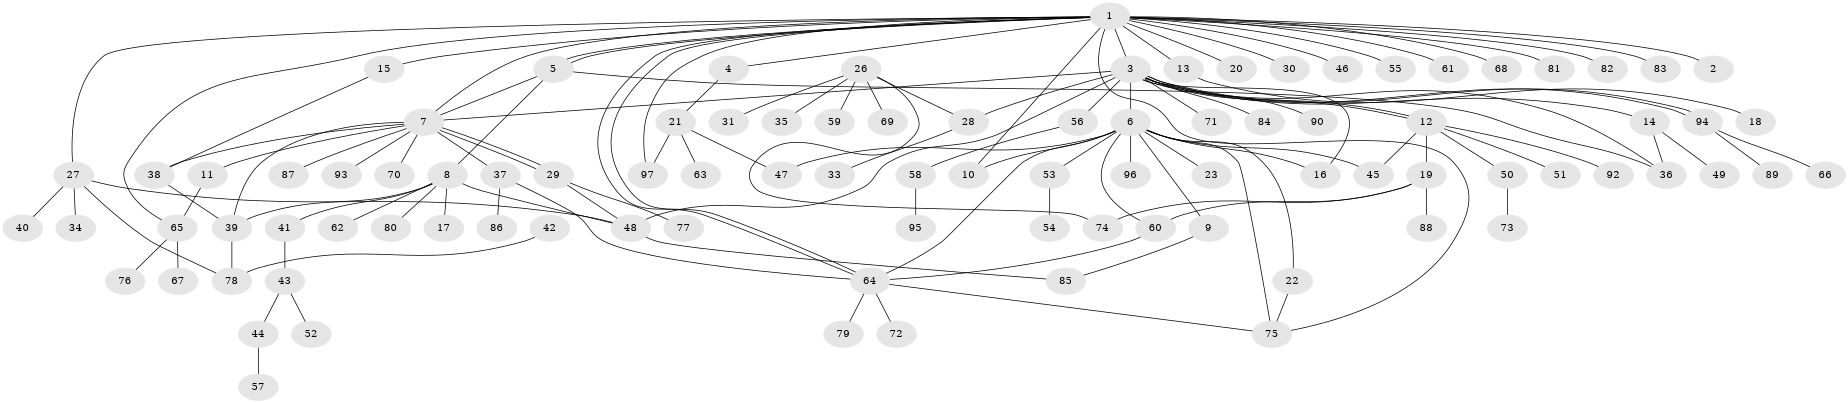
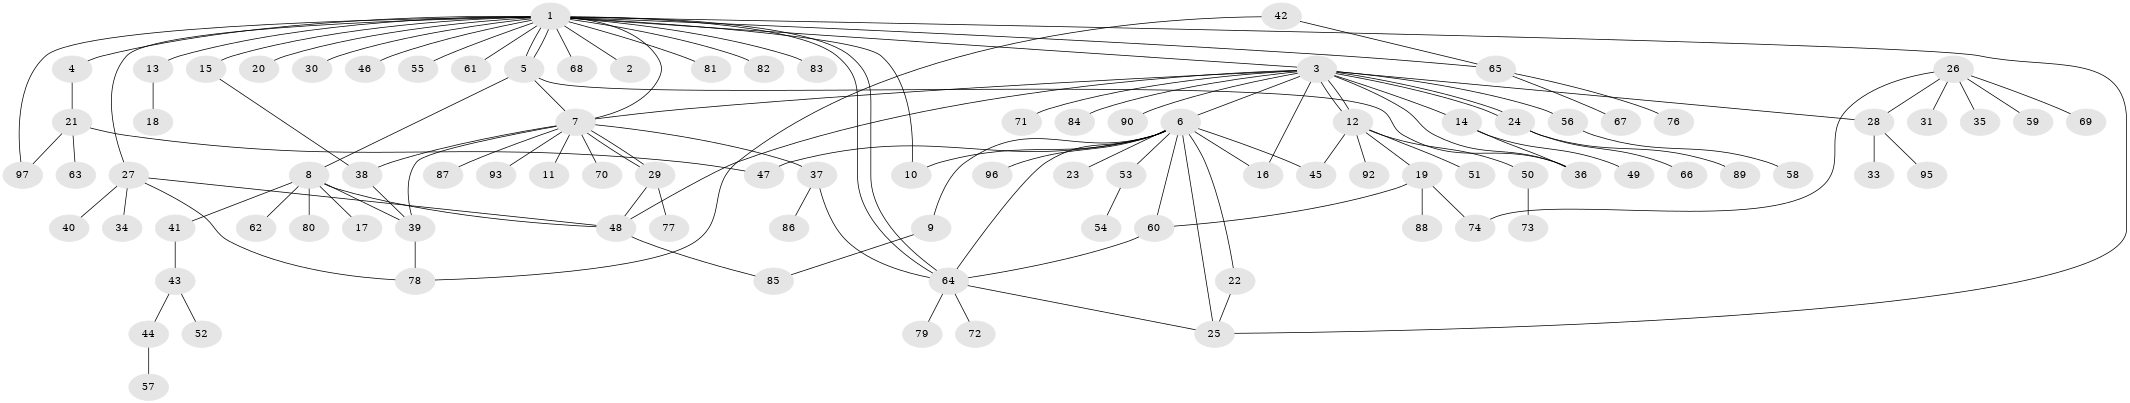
node "94": label "94" -> "24"
edge "58" -- "95": now "28" -- "95"
edge "11" -- "65": now "42" -- "65"
node "75": label "75" -> "25"
